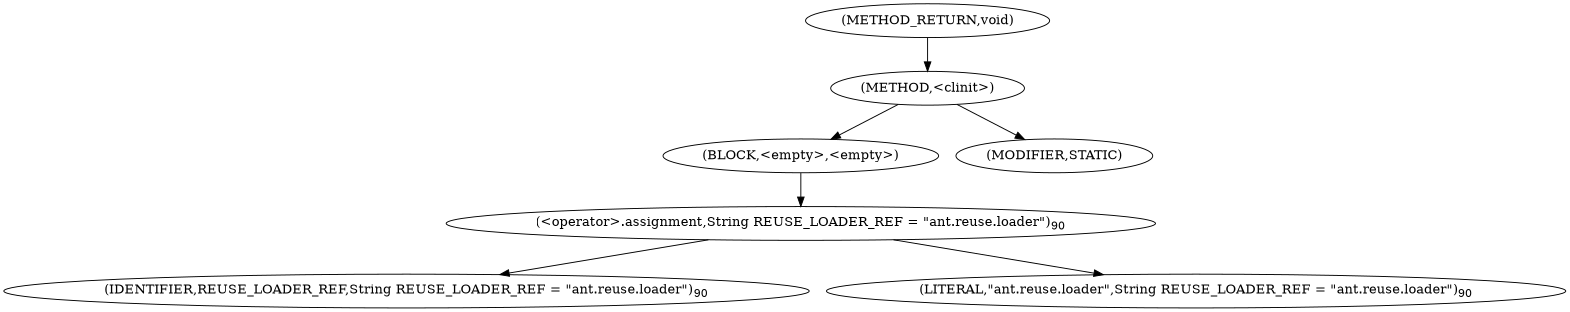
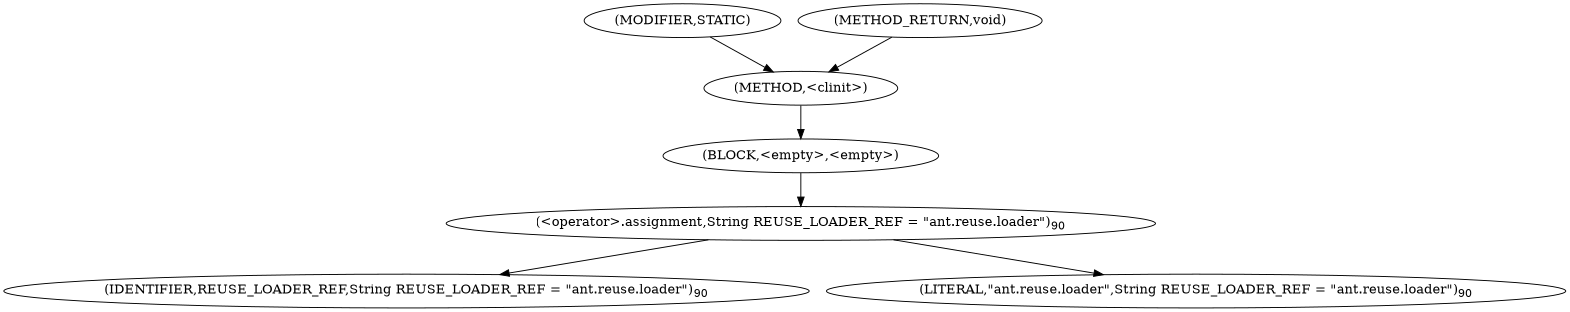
edge "(METHOD,<clinit>)" -> "(MODIFIER,STATIC)": reversed
